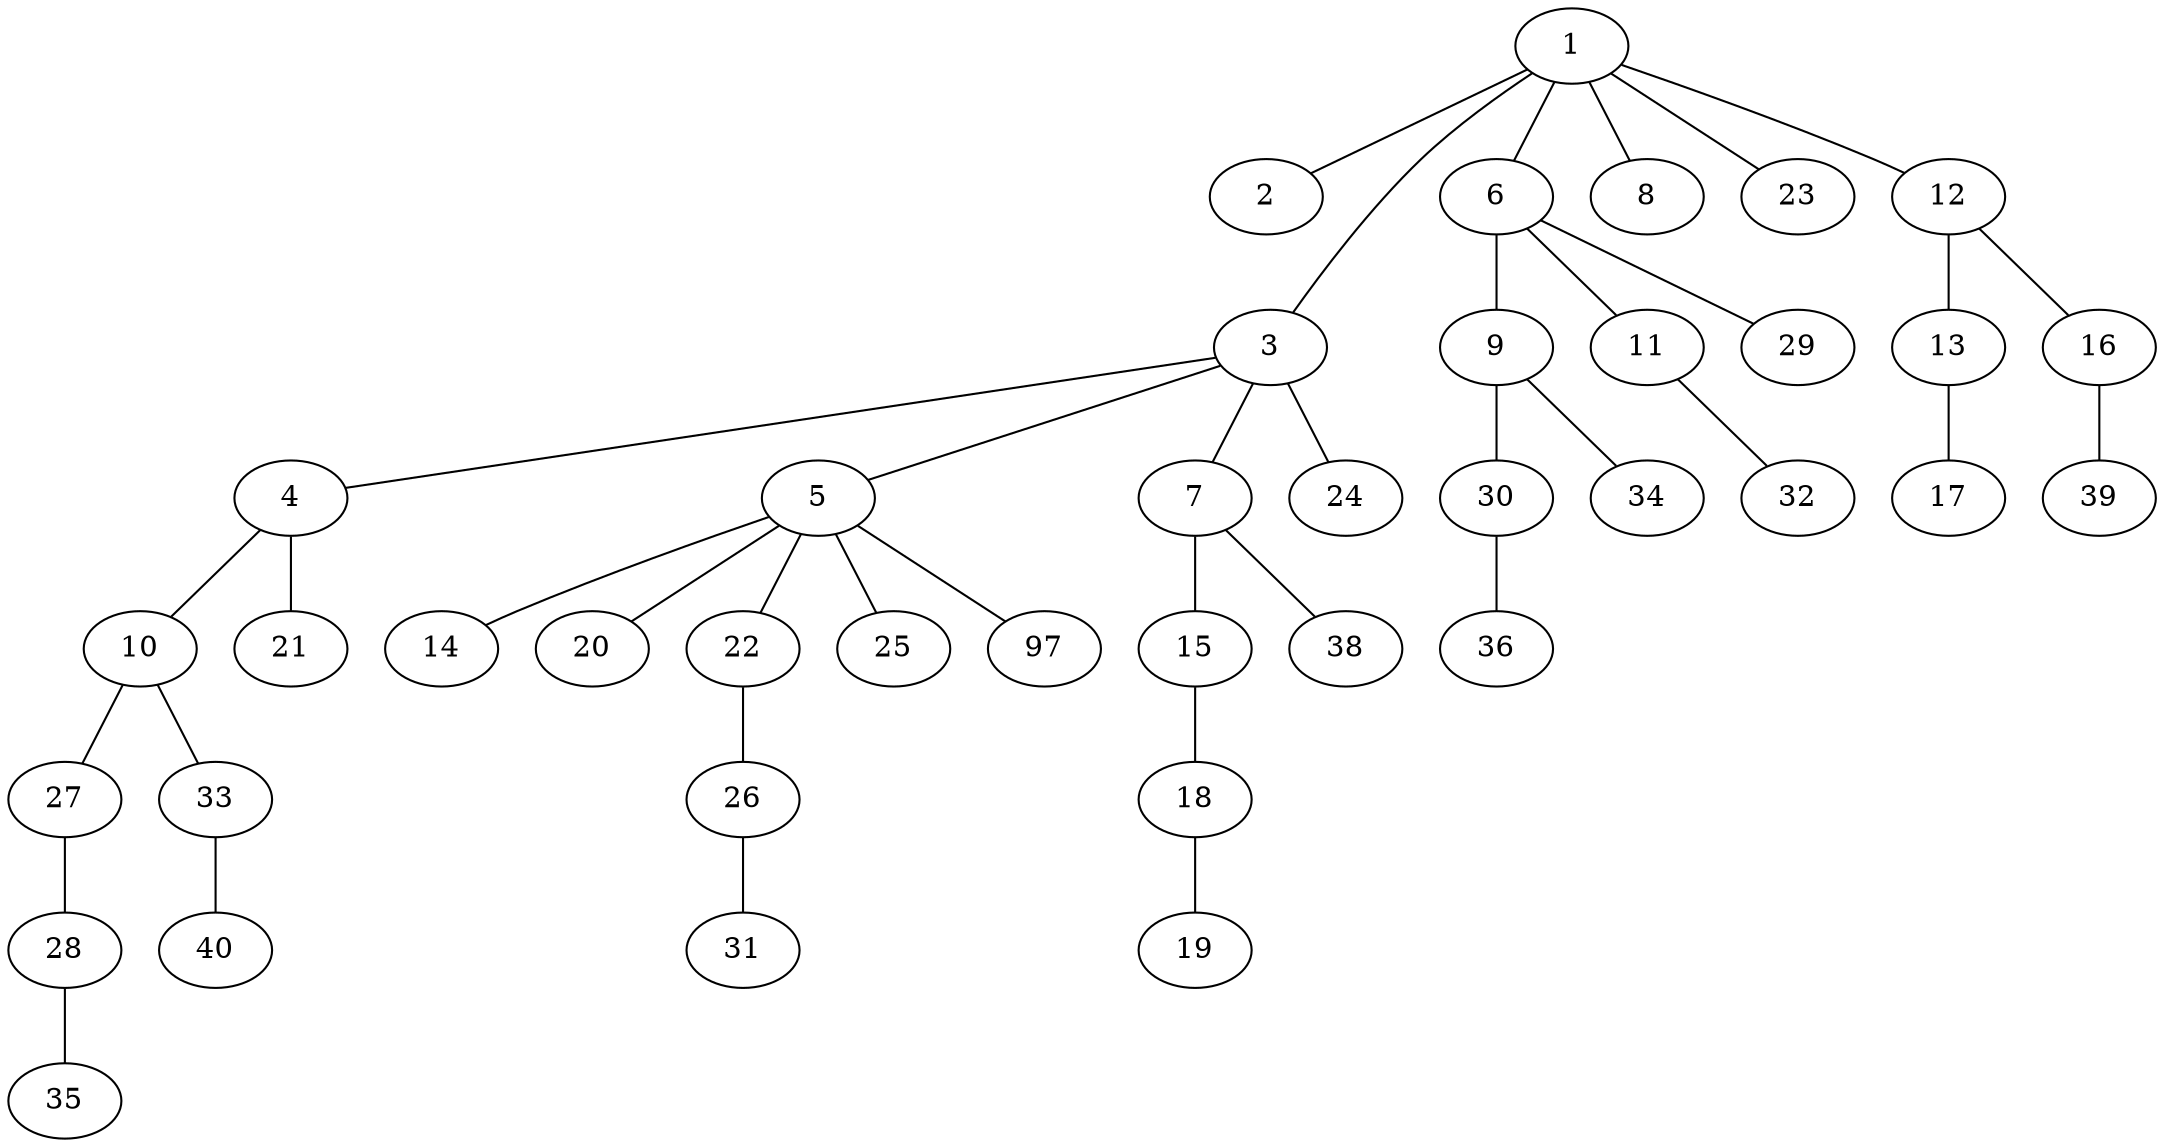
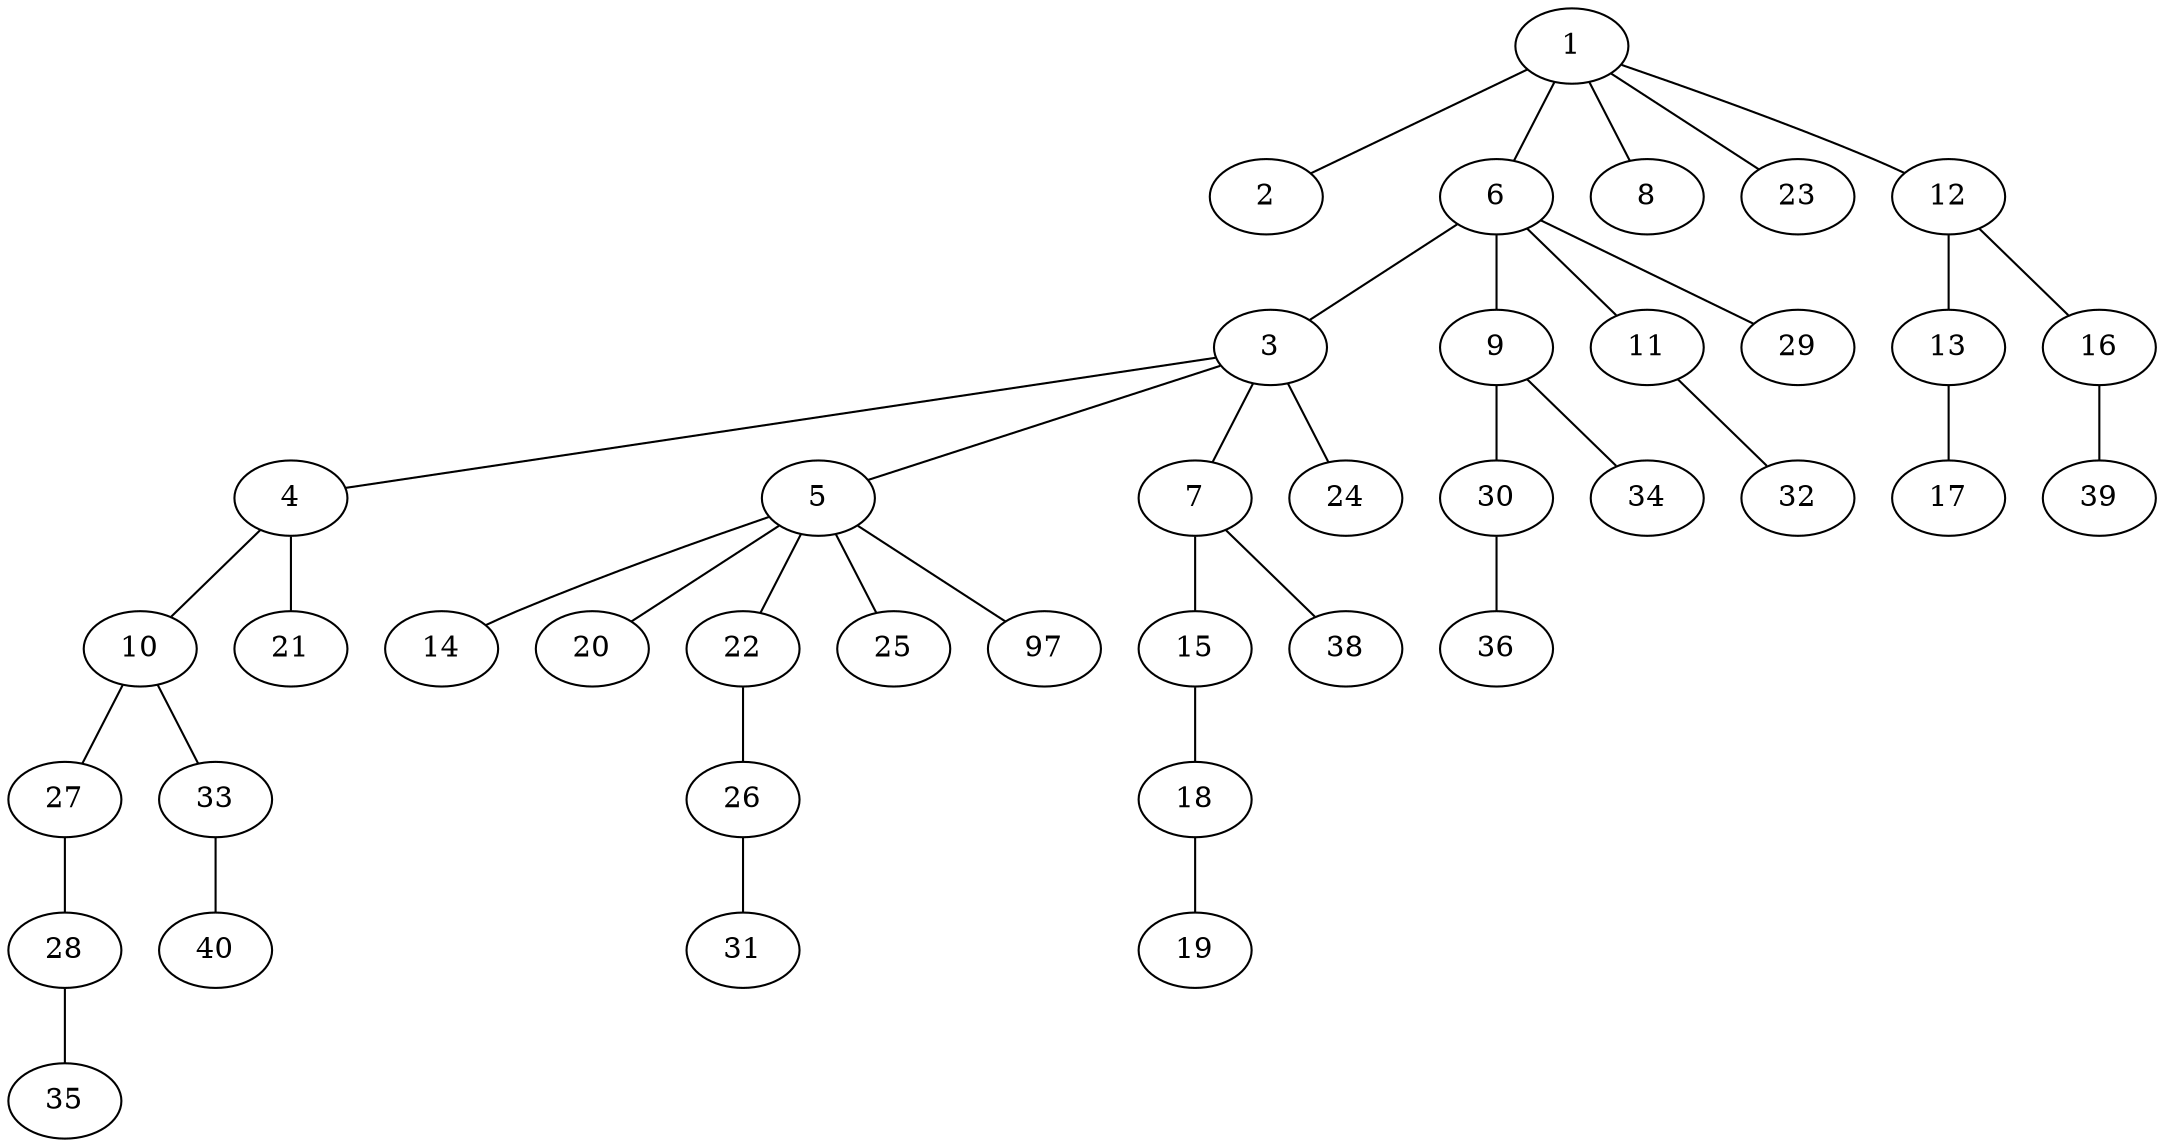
edge "1" -- "3": now "6" -- "3"
